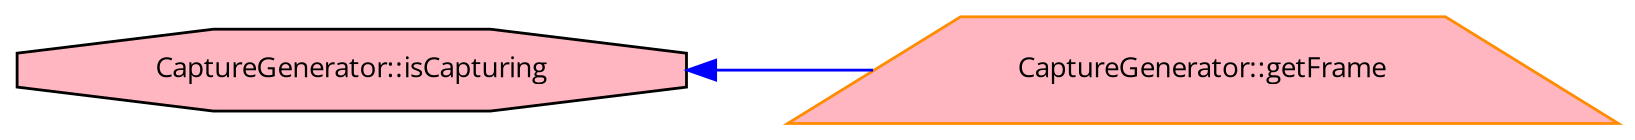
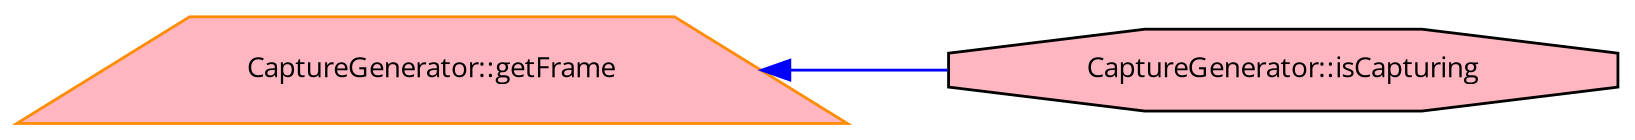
edge "CaptureGenerator::getFrame" -> "CaptureGenerator::isCapturing": reversed
